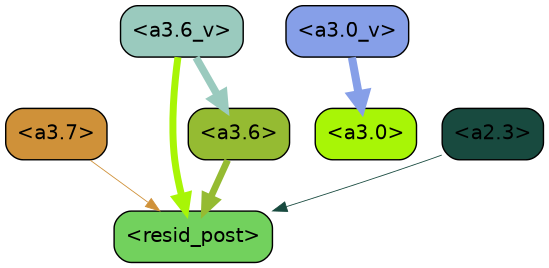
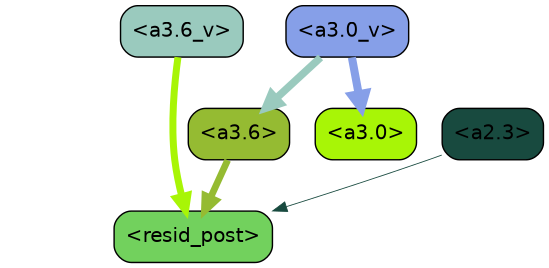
edge "<a3.6_v>" -> "<a3.6>": now "<a3.0_v>" -> "<a3.6>"
node "<a3.7>": removed
